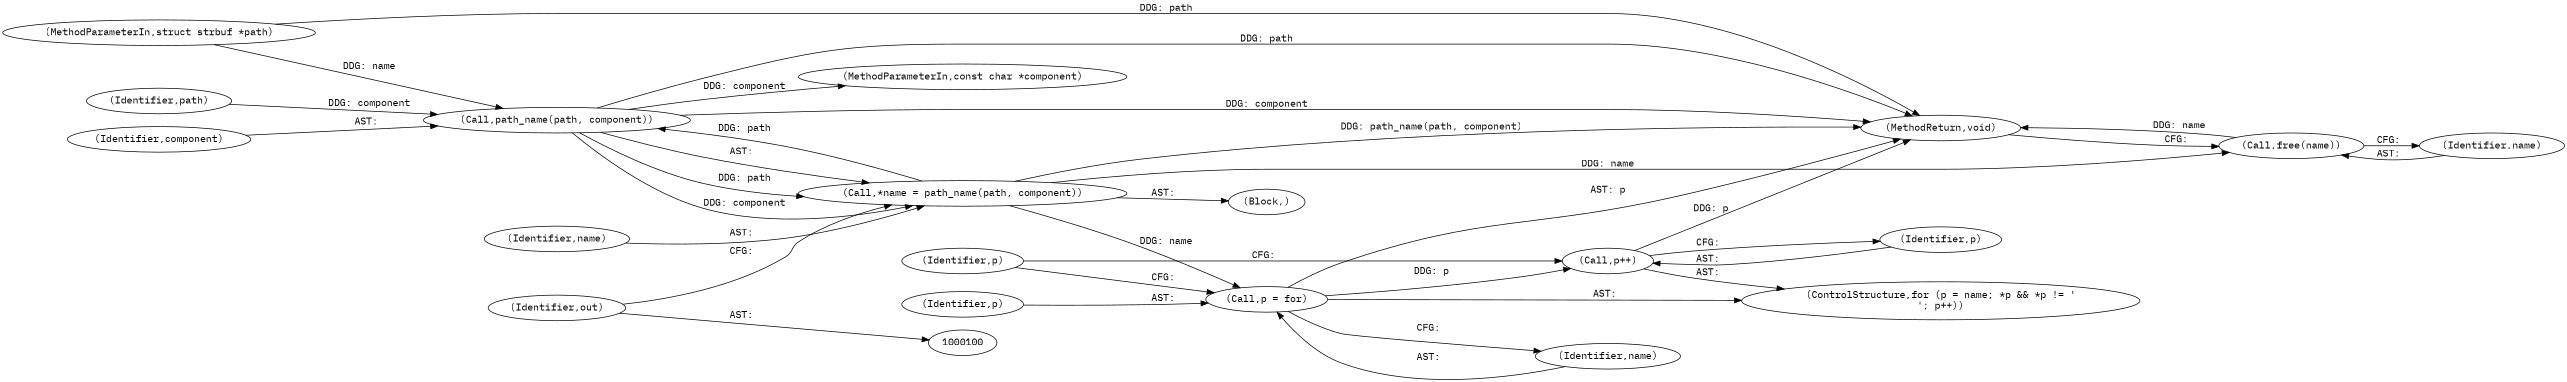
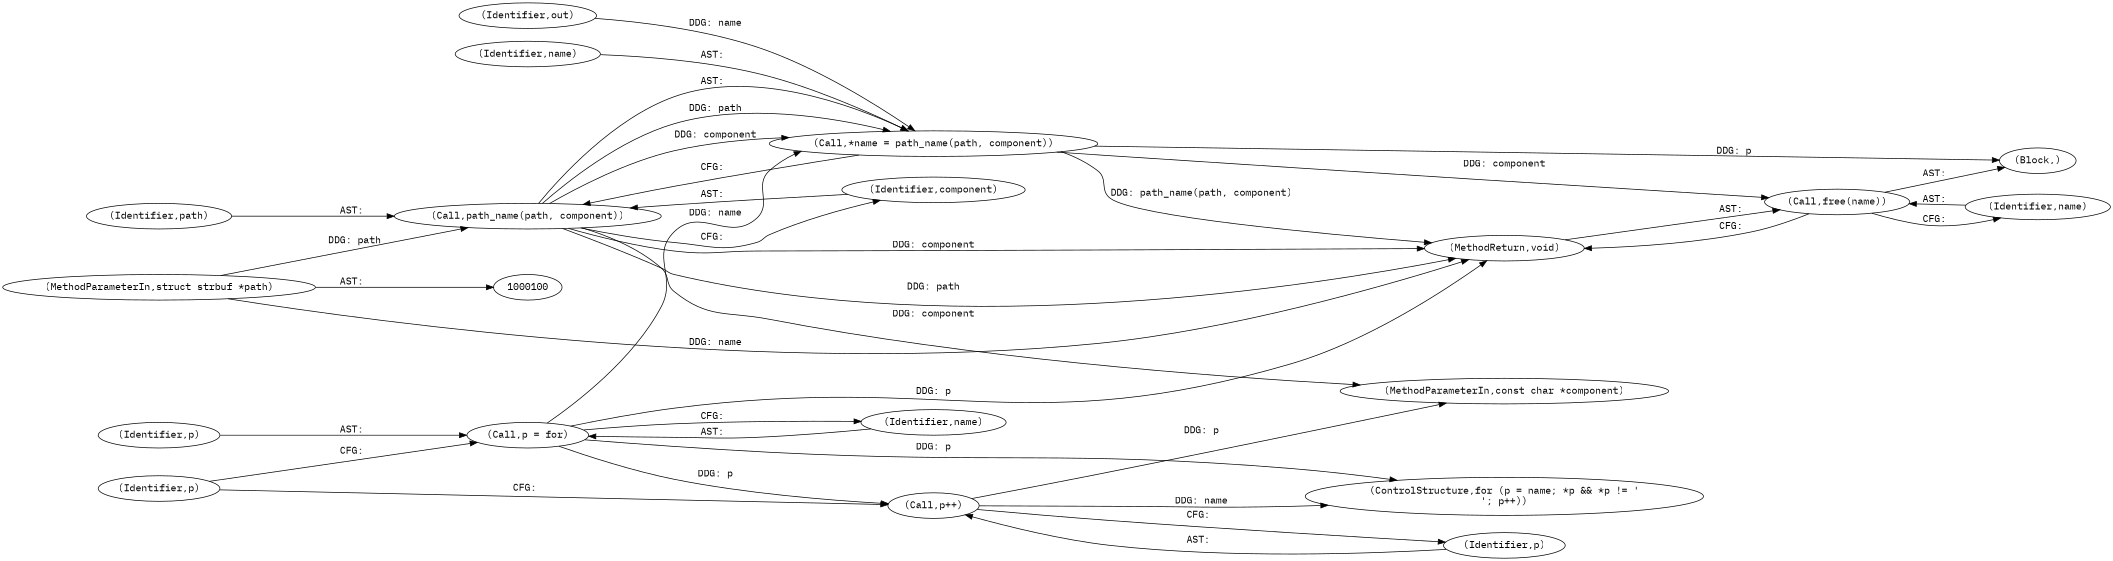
edge "(MethodParameterIn,struct strbuf *path)" -> "(MethodReturn,void)": label "DDG: path" -> "DDG: name"
edge "(MethodParameterIn,struct strbuf *path)" -> "(Call,path_name(path, component))": label "DDG: name" -> "DDG: path"
edge "(Identifier,path)" -> "(Call,path_name(path, component))": label "DDG: component" -> "AST: "
edge "(Call,free(name))" -> "(MethodReturn,void)": label "DDG: name" -> "CFG: "
edge "(Call,*name = path_name(path, component))" -> "(Call,path_name(path, component))": label "DDG: path" -> "CFG: "
edge "(MethodReturn,void)" -> "(Call,free(name))": label "CFG: " -> "AST: "
edge "(Call,*name = path_name(path, component))" -> "(Call,free(name))": label "DDG: name" -> "DDG: component"
edge "(Call,free(name))" -> "(Block,)": added, label "AST:"
edge "(Call,p = for)" -> "(MethodReturn,void)": label "AST: p" -> "DDG: p"
edge "(Call,*name = path_name(path, component))" -> "(Block,)": label "AST: " -> "DDG: p"
edge "(Call,p++)" -> "(MethodReturn,void)": now "(Call,p++)" -> "(MethodParameterIn,const char *component)"
edge "(Call,*name = path_name(path, component))" -> "(Call,p = for)": reversed
edge "(Call,path_name(path, component))" -> "(Identifier,component)": added, label "CFG:"
edge "(Identifier,out)" -> "(Call,*name = path_name(path, component))": label "CFG: " -> "DDG: name"
edge "(Call,p++)" -> "(ControlStructure,for (p = name; *p && *p != ' '; p++))": label "AST: " -> "DDG: name"
edge "(Call,p = for)" -> "(ControlStructure,for (p = name; *p && *p != ' '; p++))": label "AST: " -> "DDG: p"
edge "(Identifier,out)" -> "1000100": now "(MethodParameterIn,struct strbuf *path)" -> "1000100"
